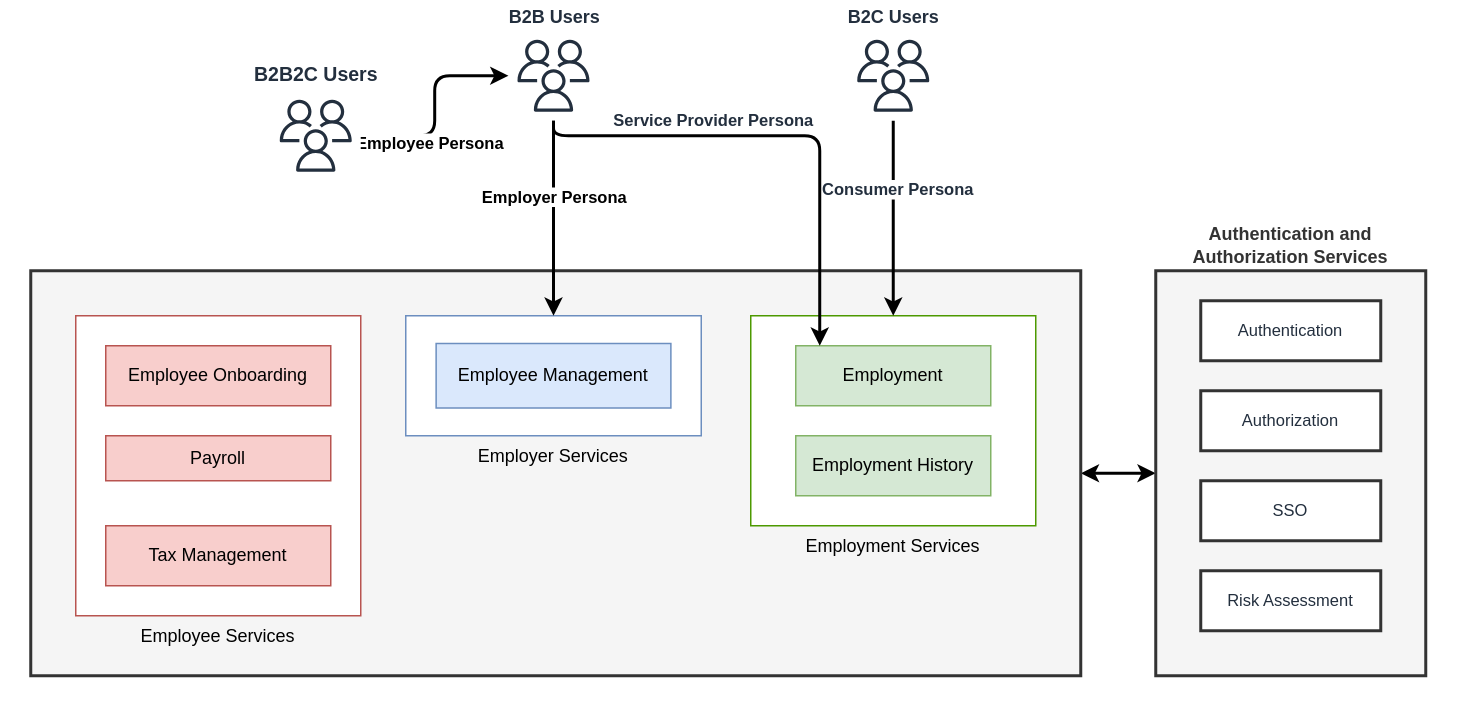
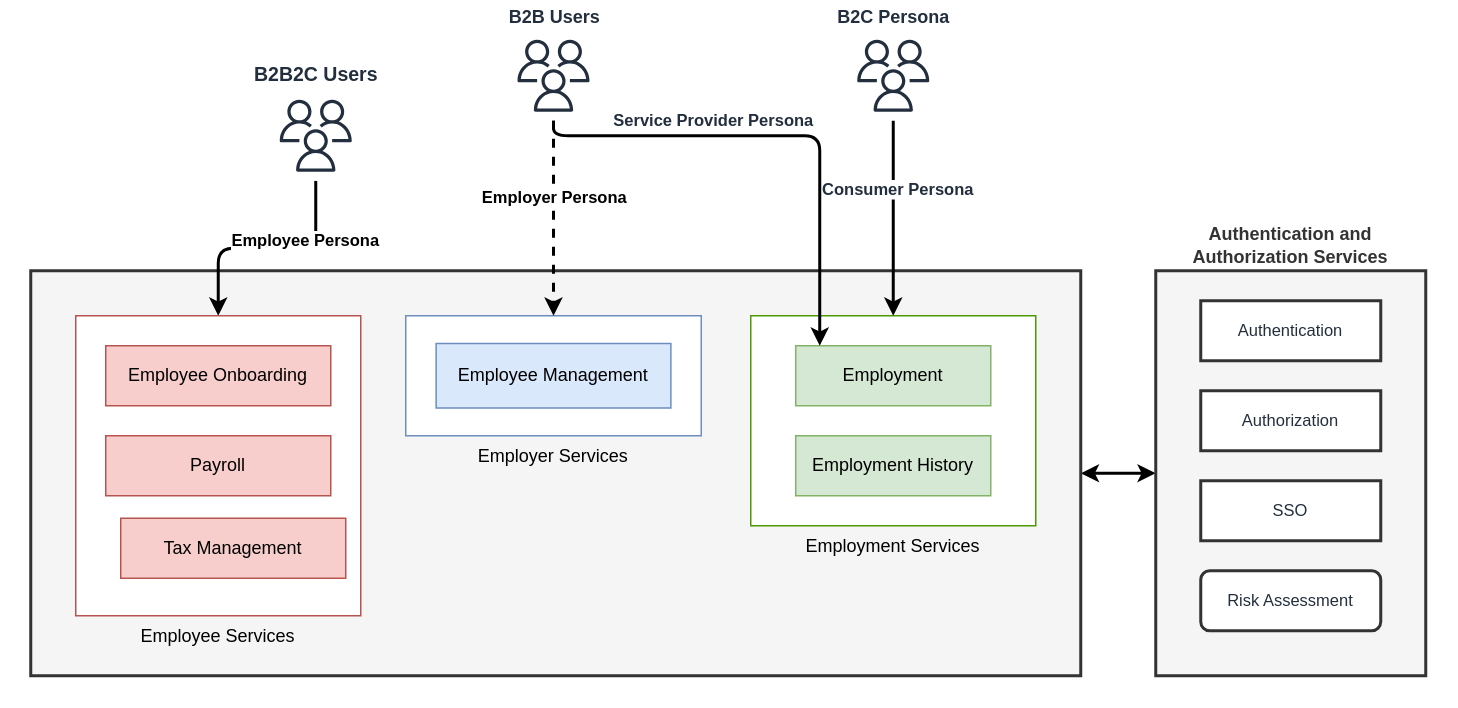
node "B2C Users": label "B2C Users" -> "B2C Persona"
edge "B2B2C Users" -> "B2B Users": now "B2B2C Users" -> "Employee Services"
edge "B2B Users" -> "Employer Services": style solid -> dashed
node "Payroll": size 225x45 -> 225x60
node "Tax Management": moved (218, 556) -> (233, 548)
node "Risk Assessment": shape rectangle -> rounded rectangle
